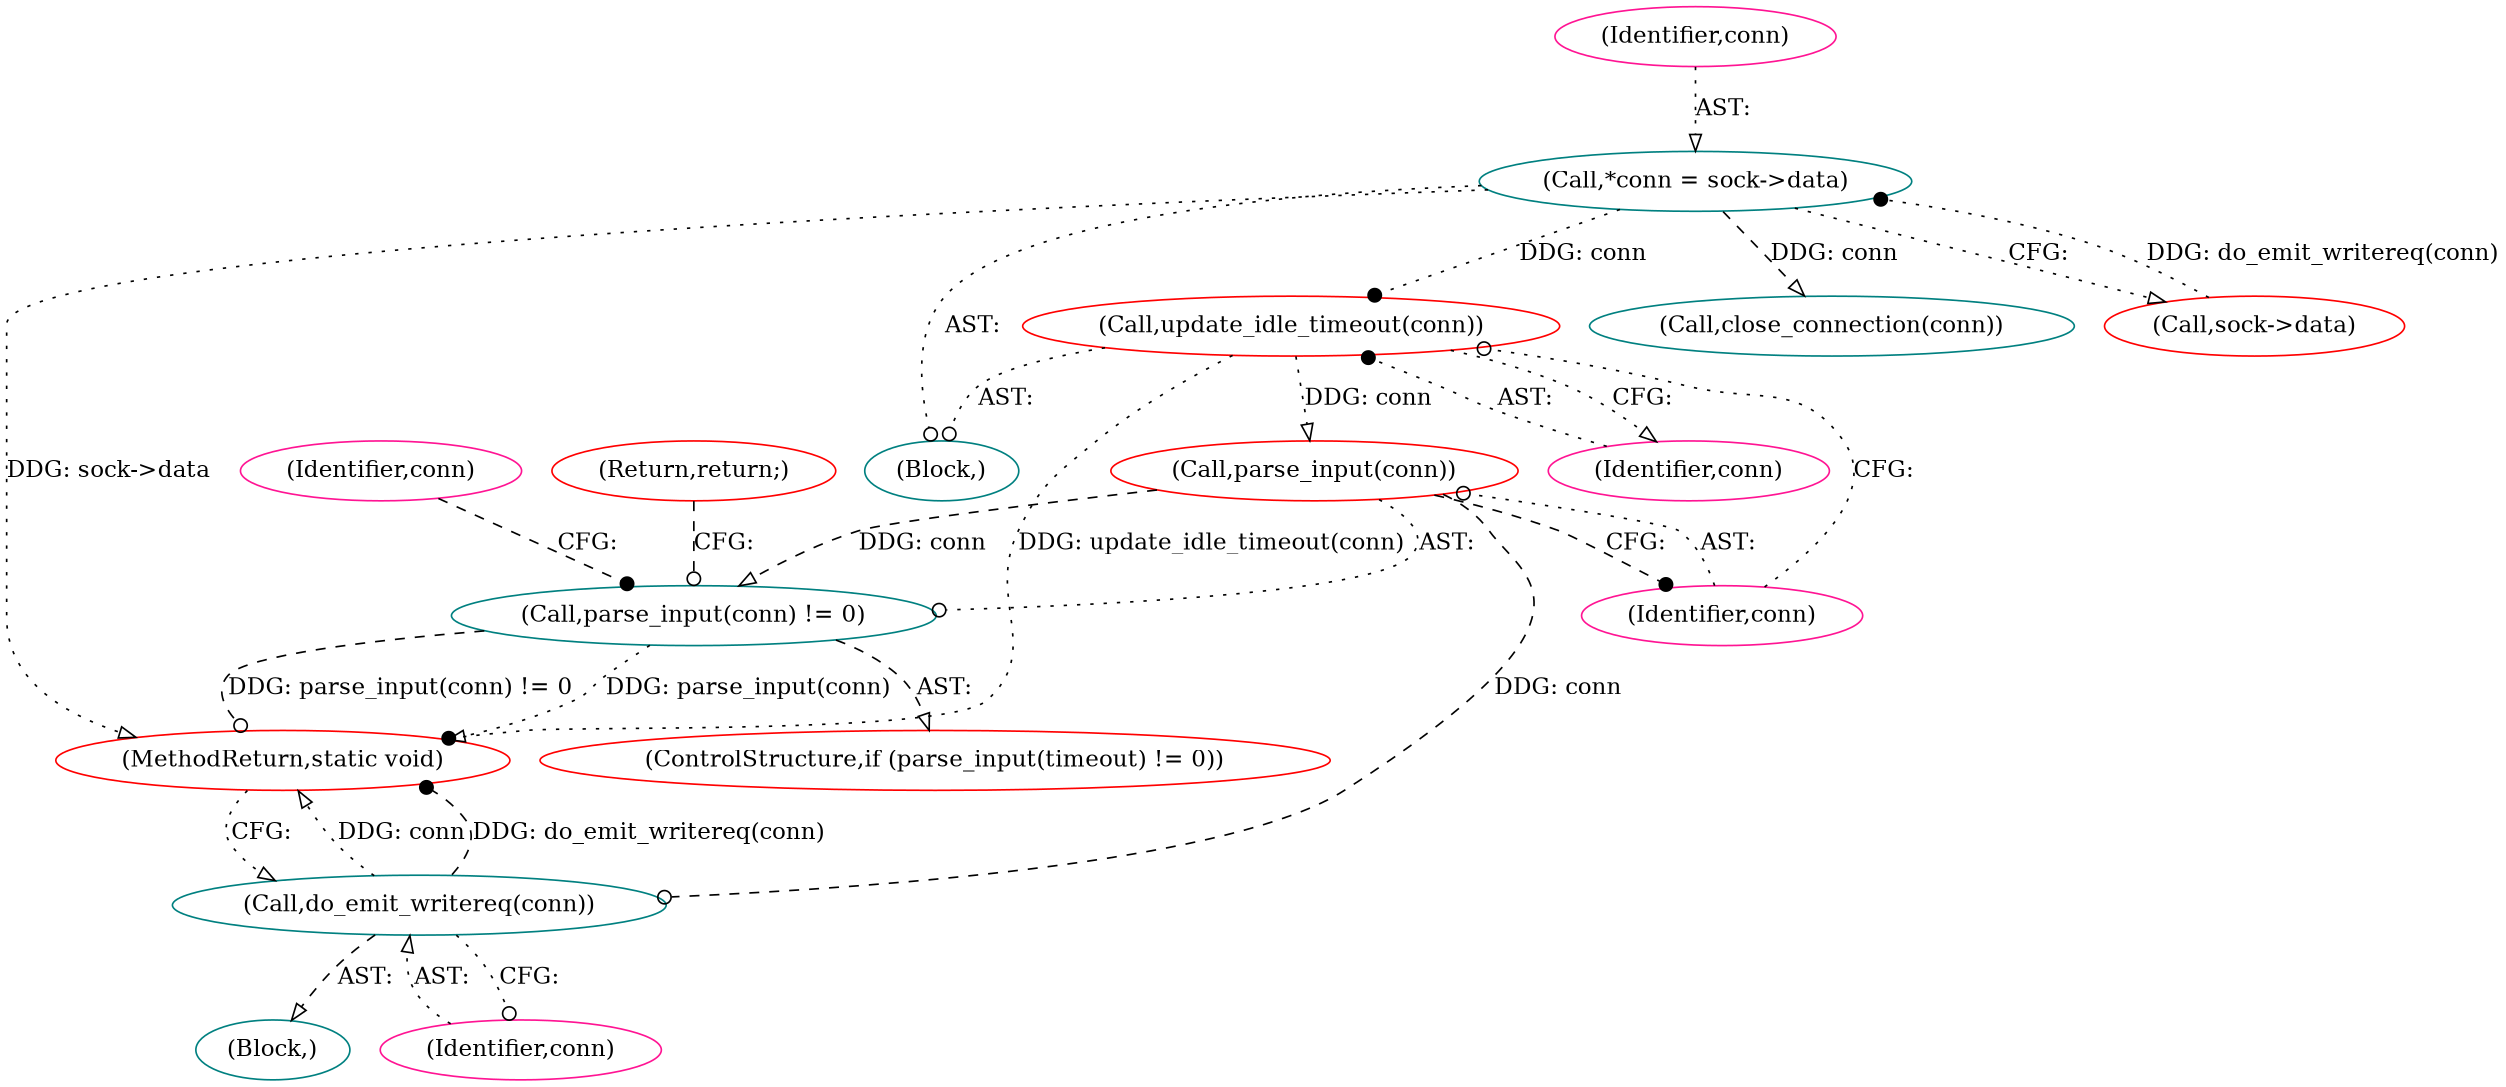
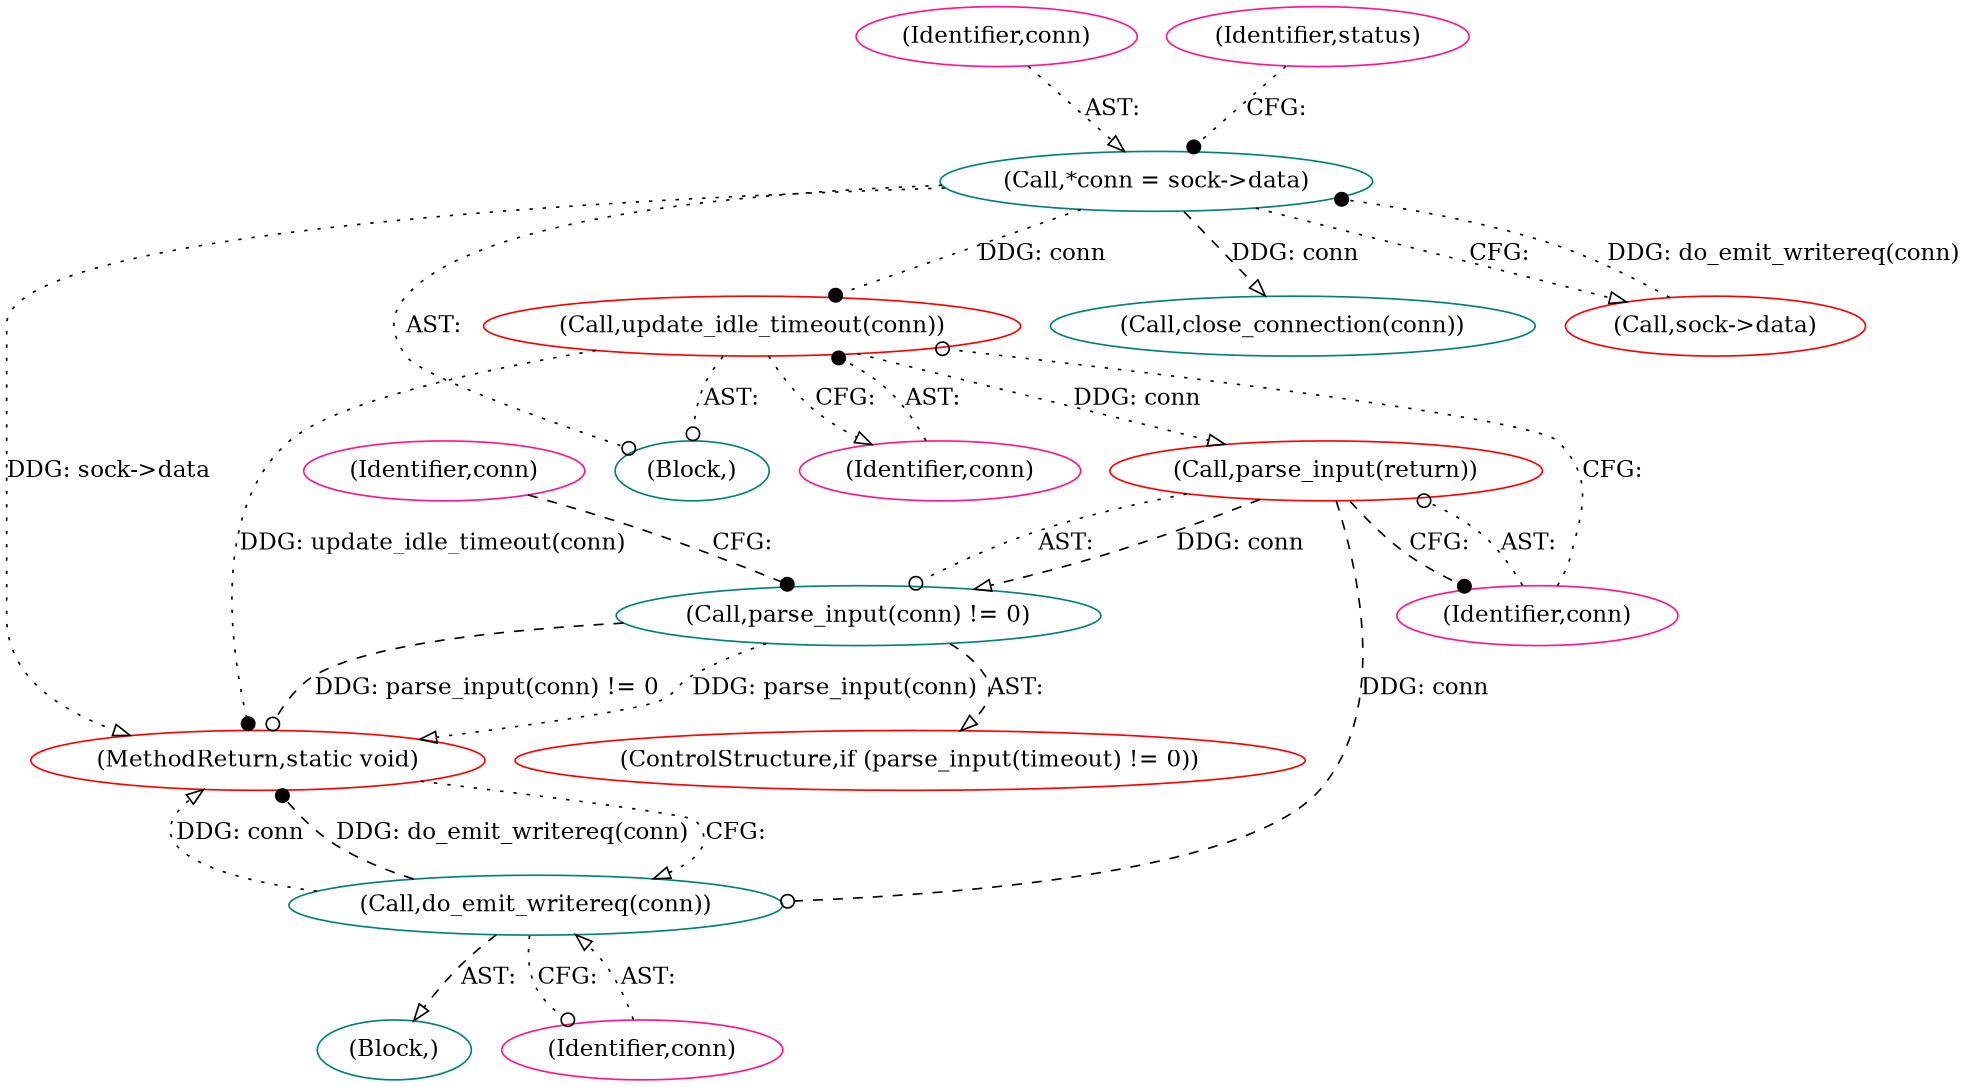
node "(Identifier,status)": added
node "(Return,return;)": removed
node "(Call,parse_input(conn))": label "(Call,parse_input(conn))" -> "(Call,parse_input(return))"
